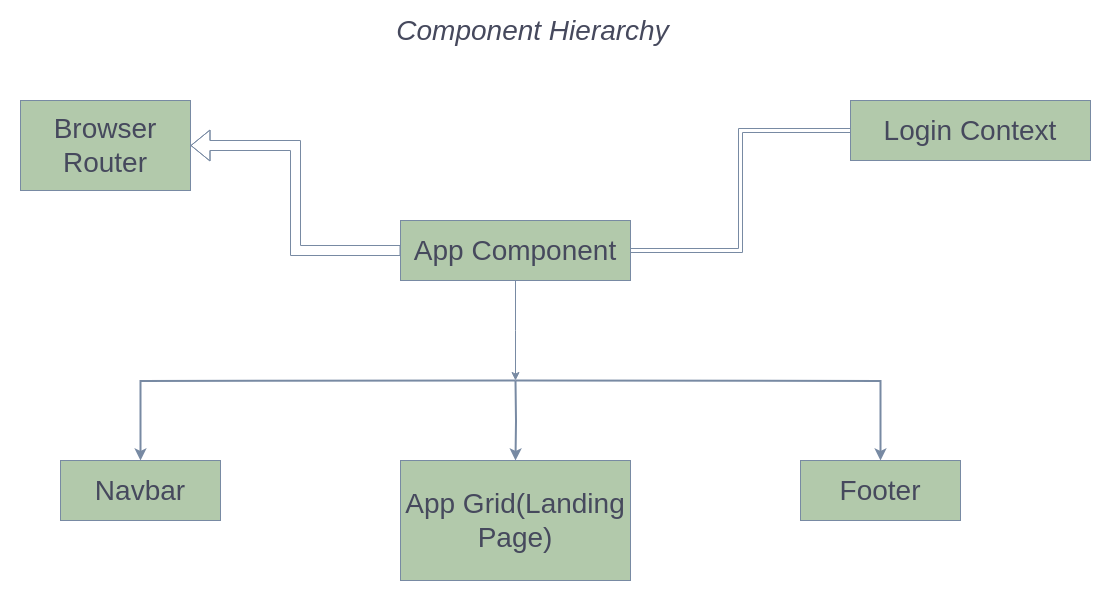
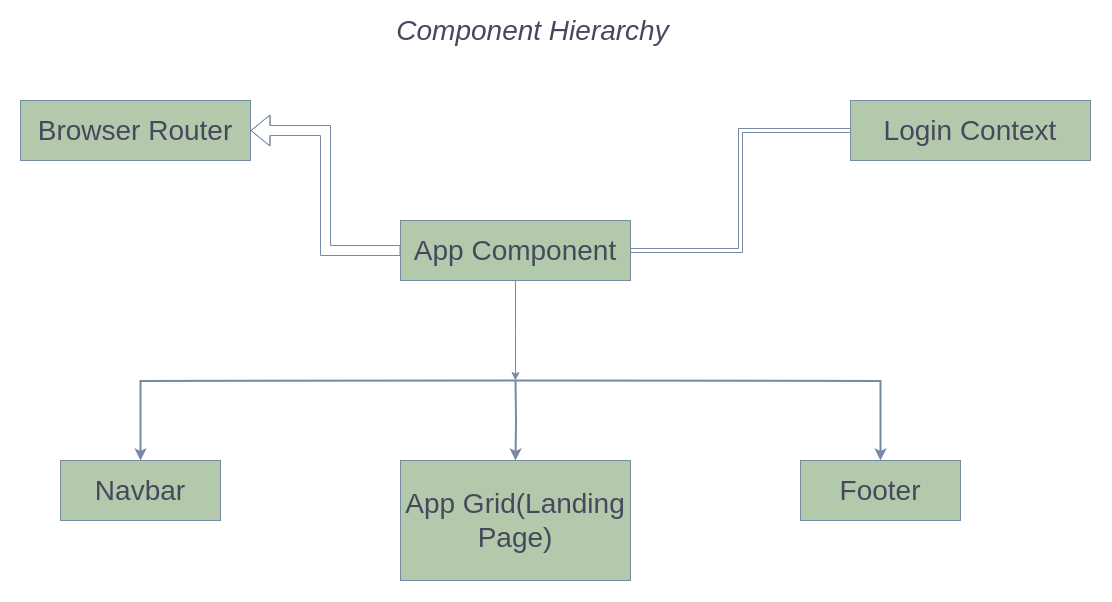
node "Browser Router": size 170x90 -> 230x60
